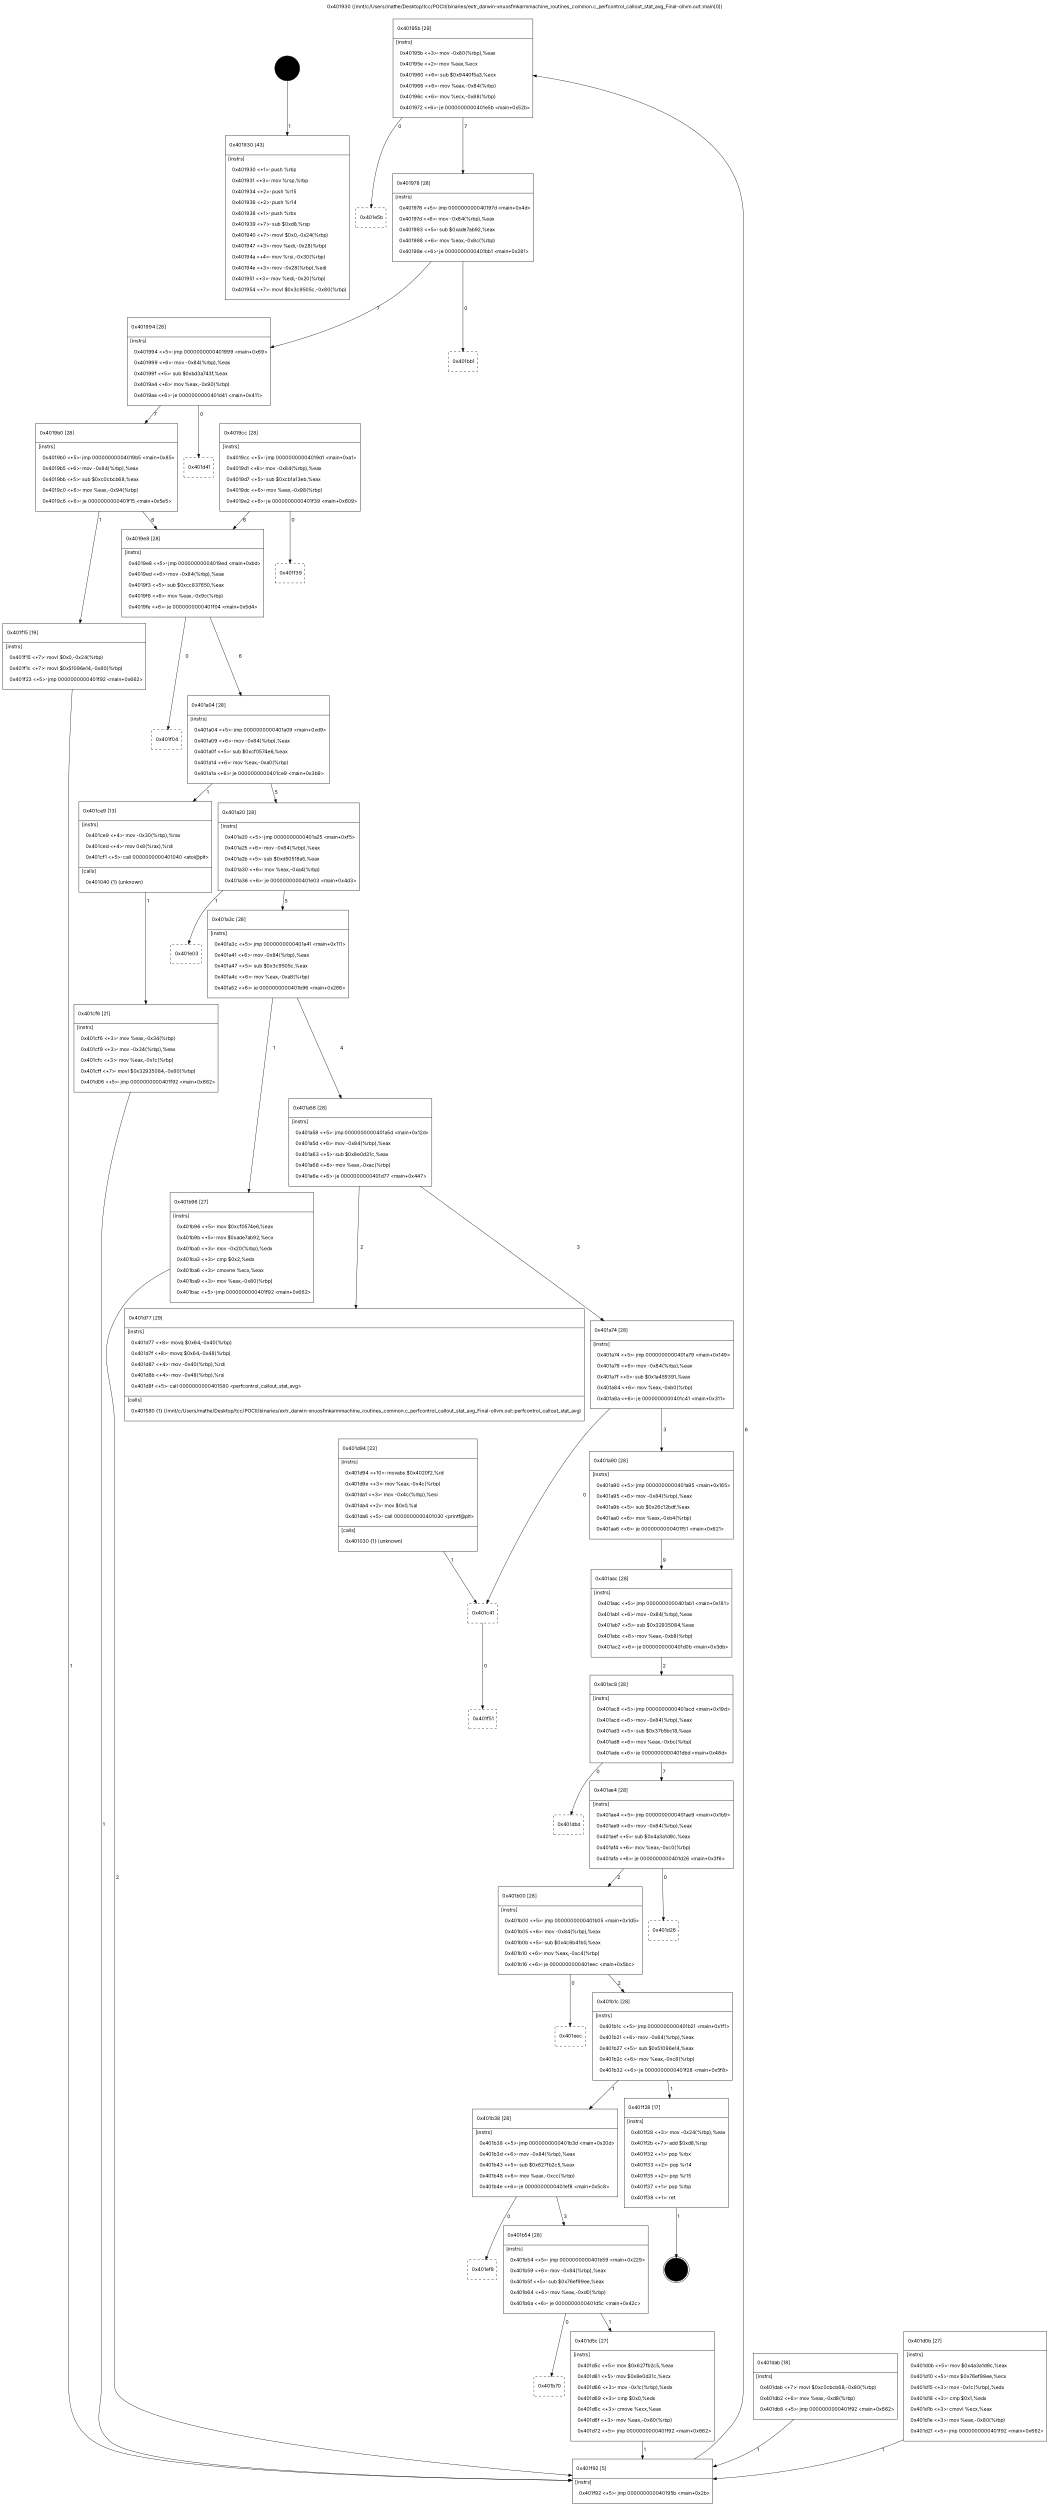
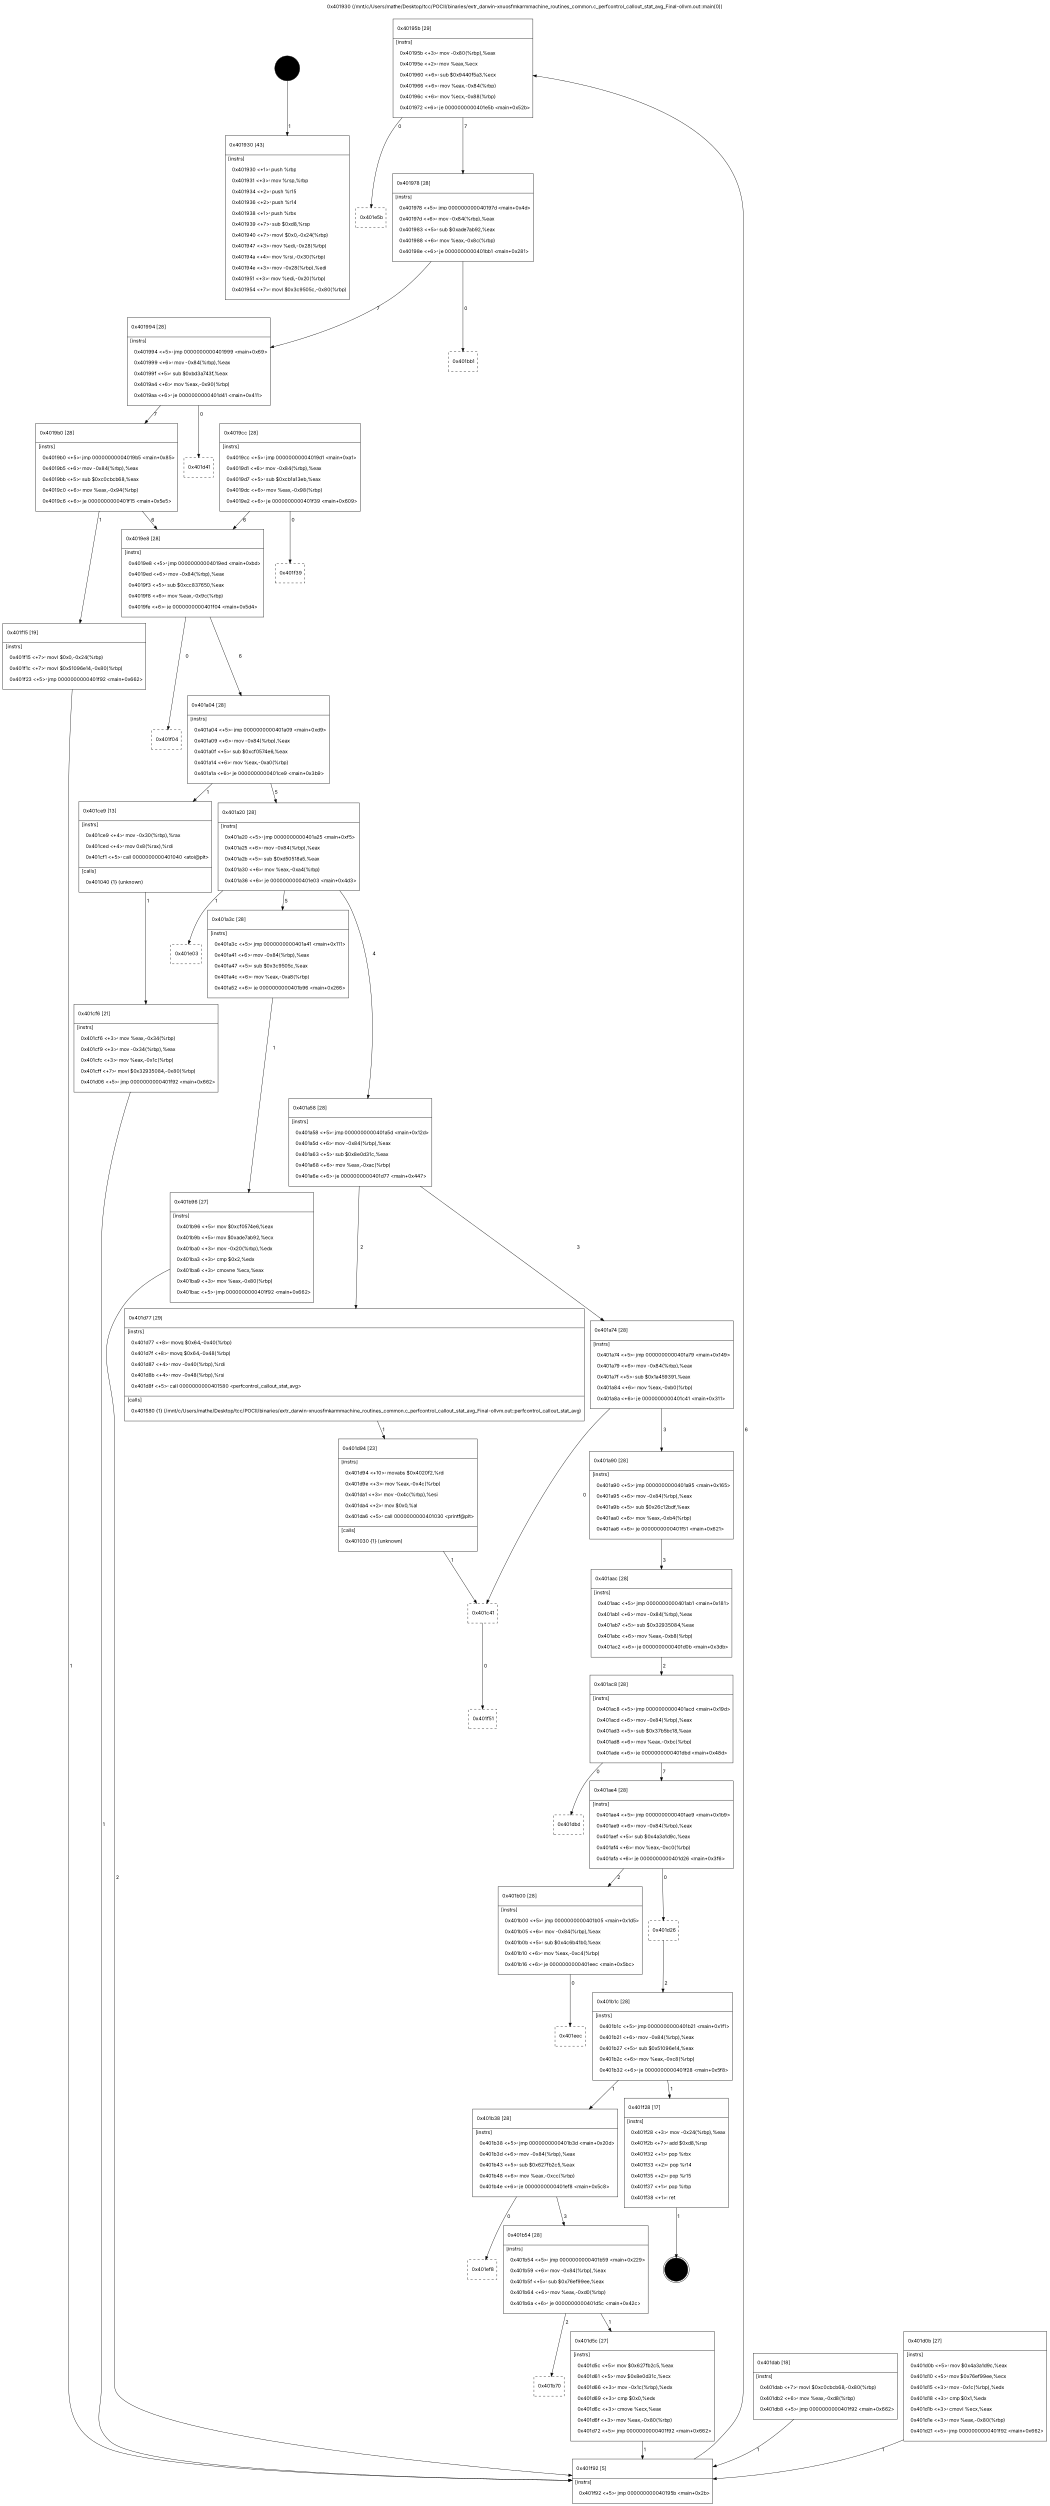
edge "0x401a3c [28]" -> "0x401a58 [28]": now "0x401a20 [28]" -> "0x401a58 [28]"
edge "0x401d77 [29]" -> "0x401d94 [23]": added, label "1"
edge "0x401a90 [28]" -> "0x401aac [28]": label " 9" -> " 3"
edge "0x401b00 [28]" -> "0x401b1c [28]": now "0x401d26" -> "0x401b1c [28]"
edge "0x401b54 [28]" -> "0x401b70": label " 0" -> " 2"
